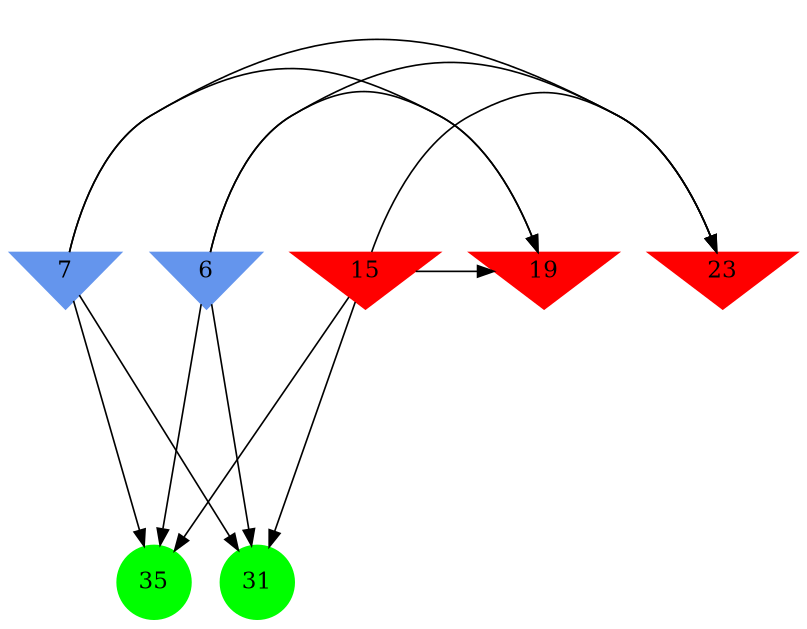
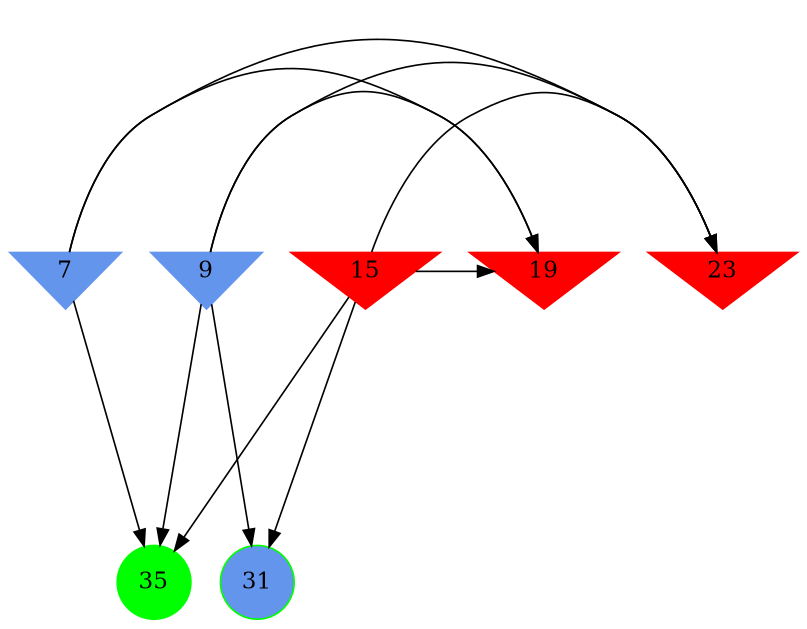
node "6": label "6" -> "9"
edge "7" -> "31": removed
node "31": fillcolor green -> cornflowerblue
